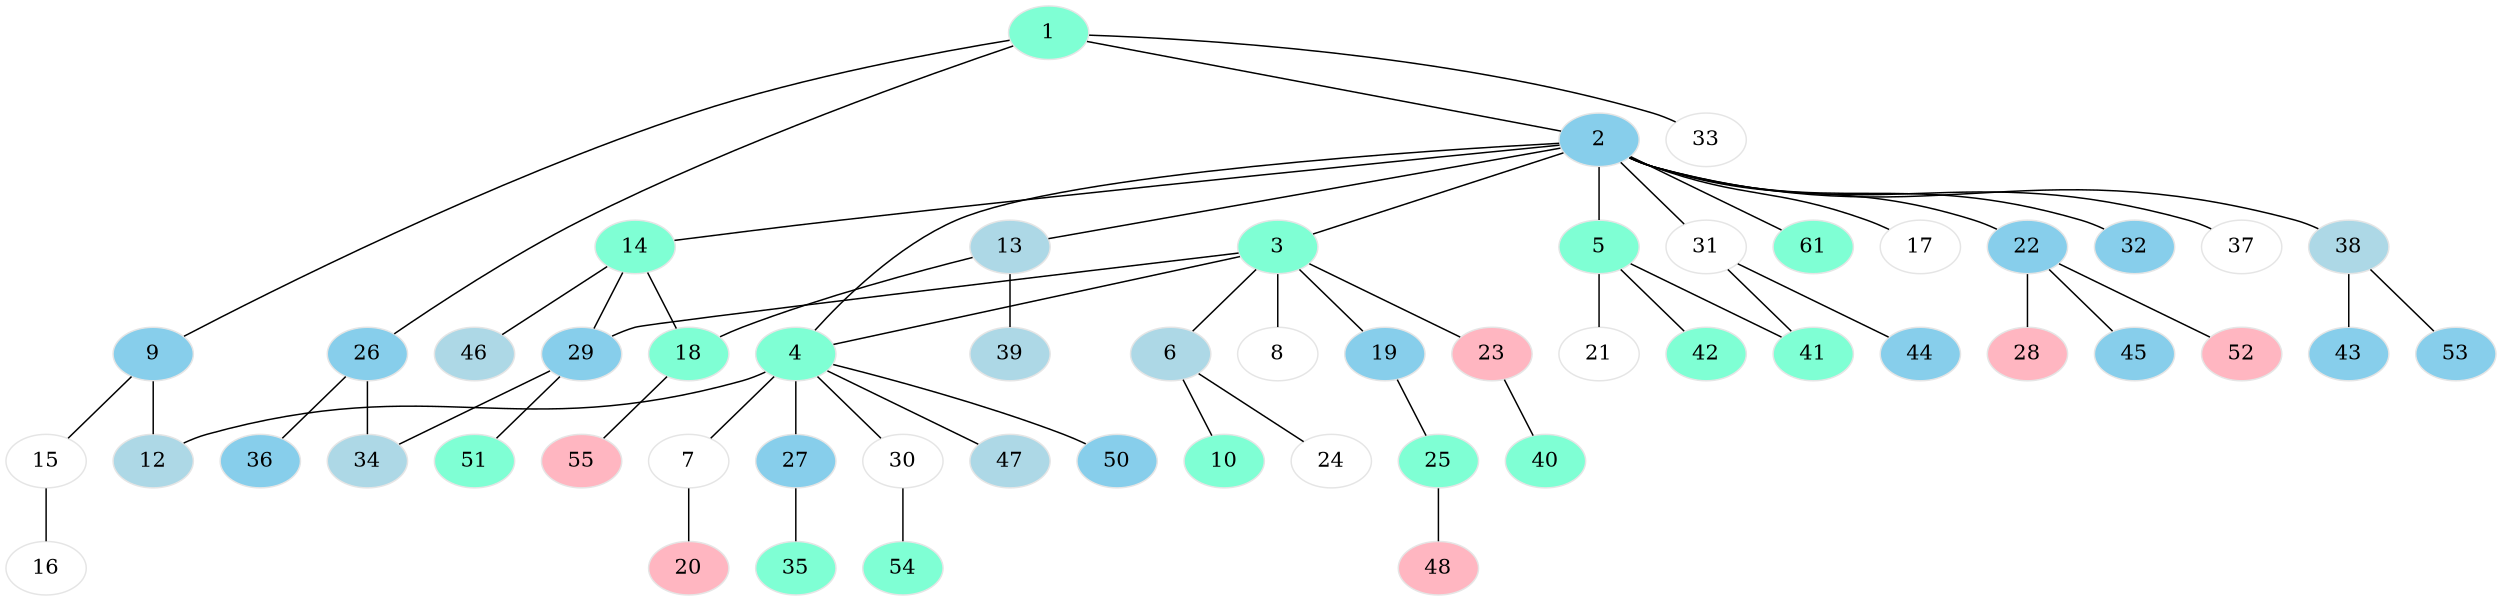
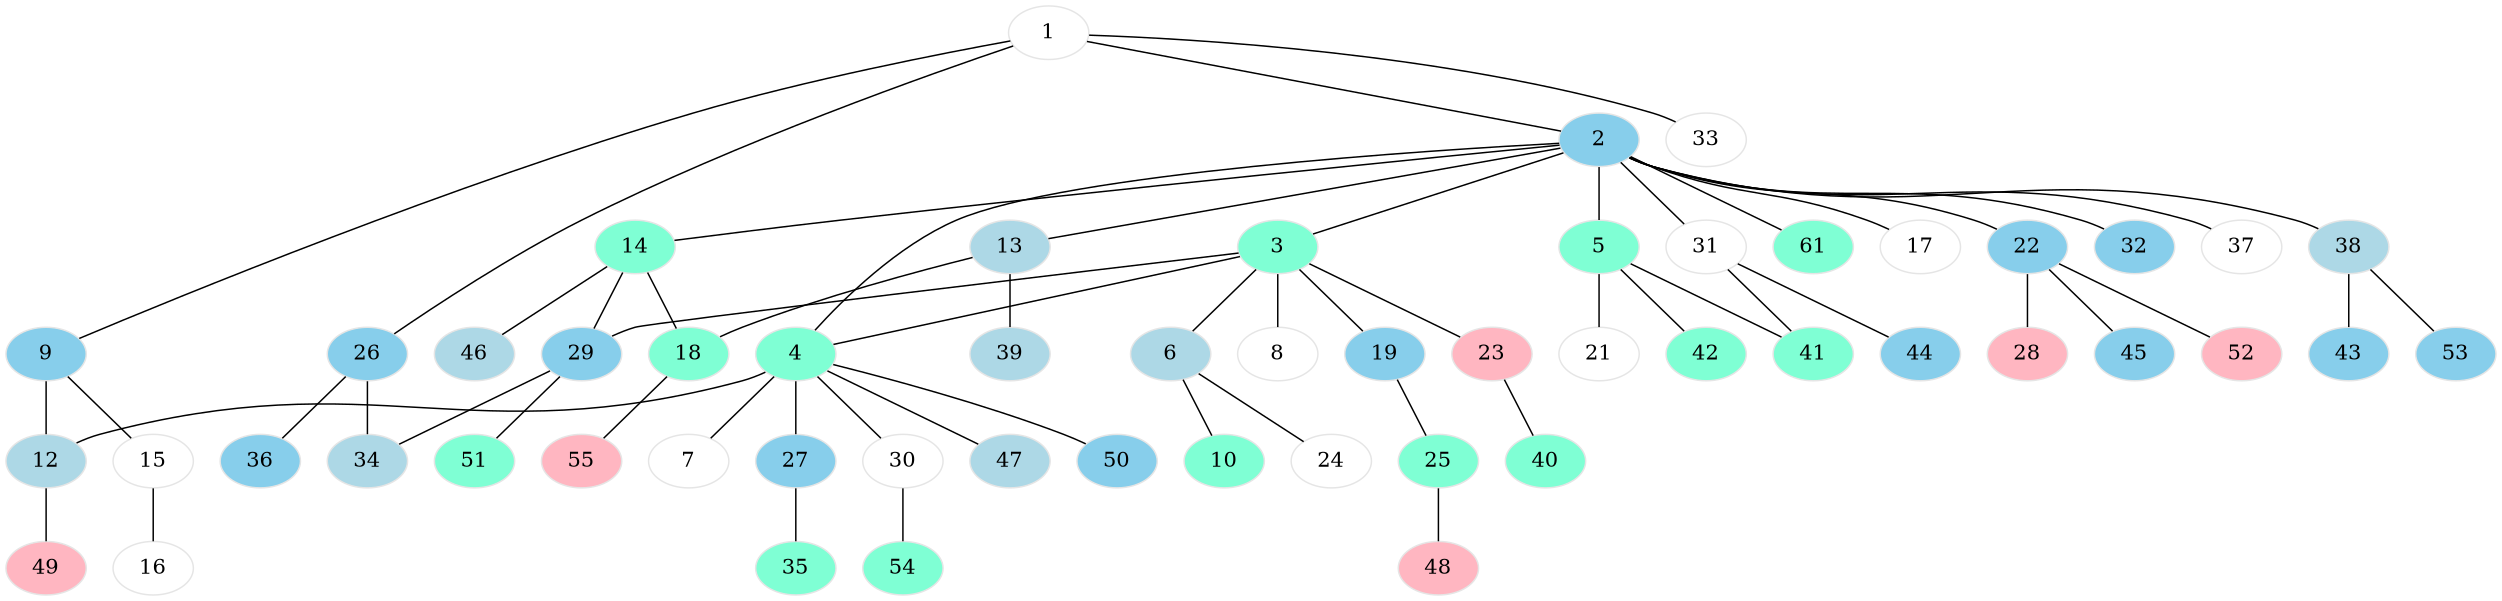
node "1": fillcolor aquamarine -> white
node "49": added
node "20": removed
